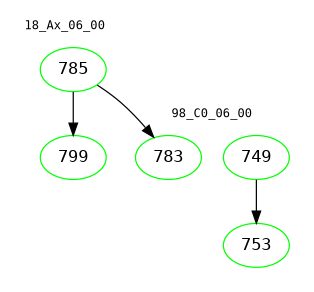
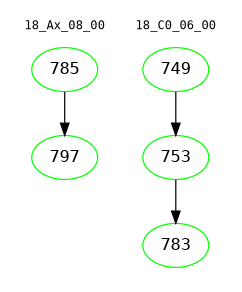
cluster "18_Ax_06_00": label "18_Ax_06_00" -> "18_Ax_08_00"
cluster "98_C0_06_00": label "98_C0_06_00" -> "18_C0_06_00"
edge "785" -> "783": now "753" -> "783"
node "799": label "799" -> "797"
